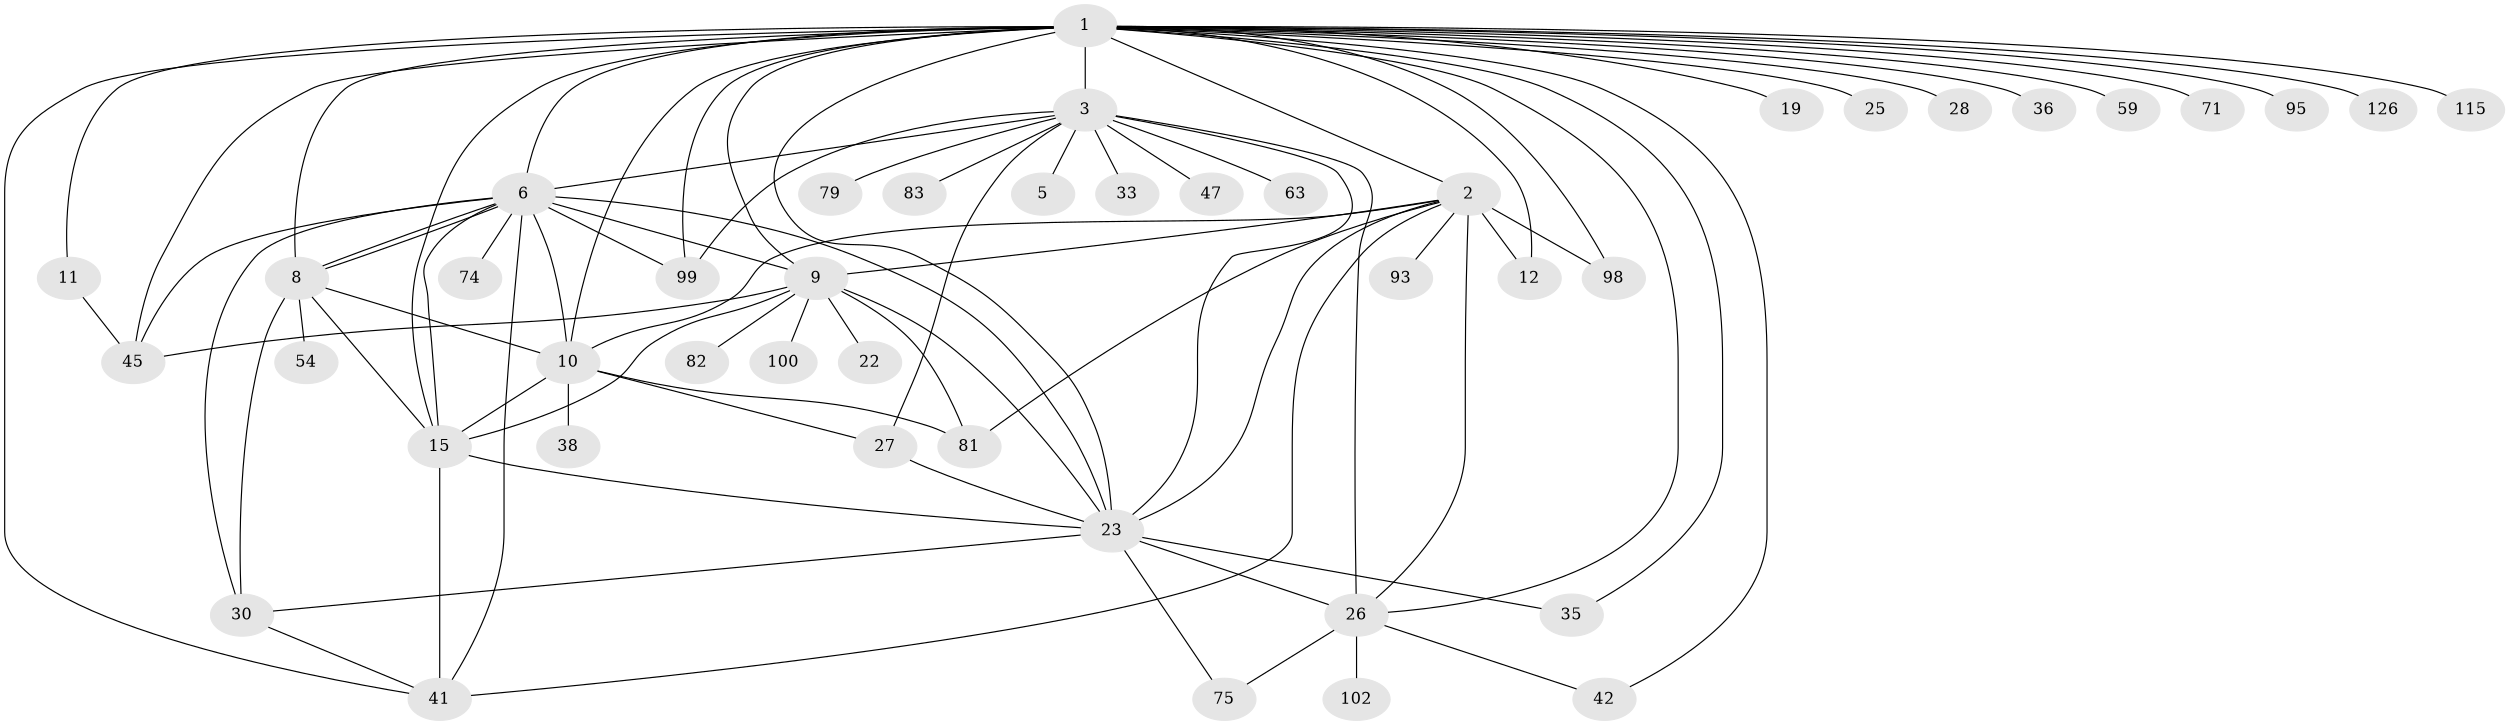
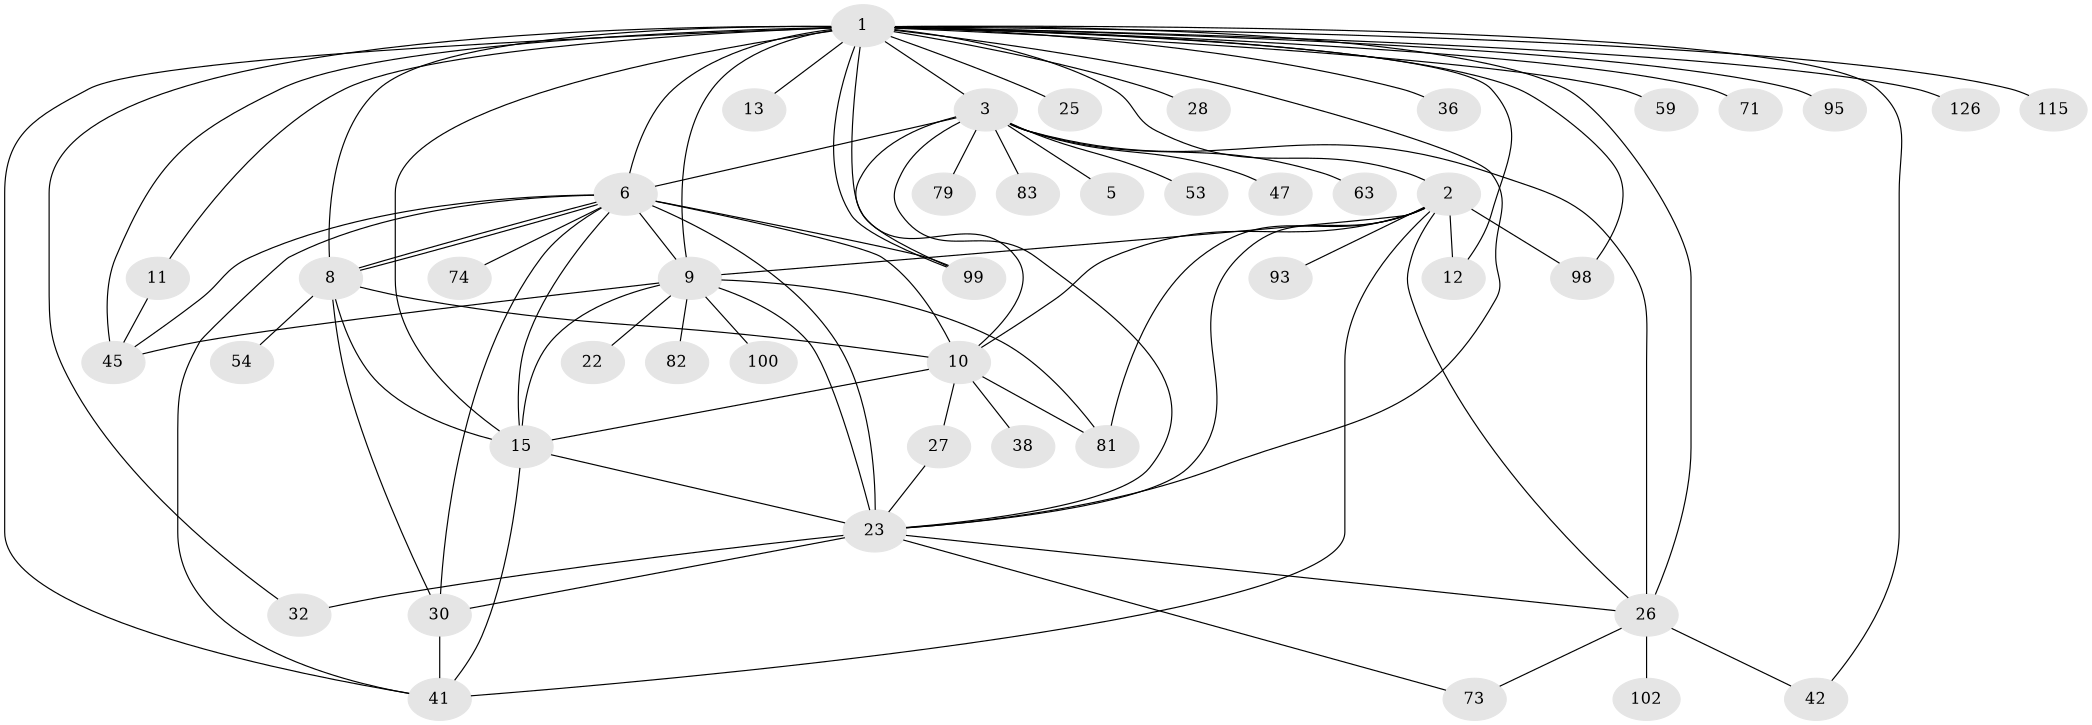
node "19": label "19" -> "13"
node "33": label "33" -> "53"
edge "3" -- "27": removed
node "35": label "35" -> "32"
node "75": label "75" -> "73"
